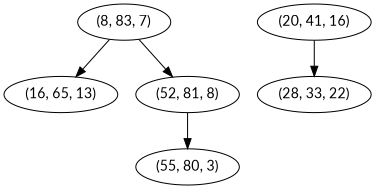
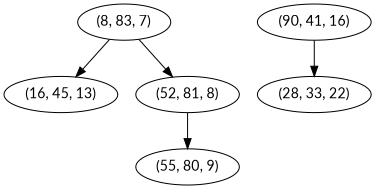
node "(20, 41, 16)": label "(20, 41, 16)" -> "(90, 41, 16)"
node "(16, 65, 13)": label "(16, 65, 13)" -> "(16, 45, 13)"
node "(55, 80, 3)": label "(55, 80, 3)" -> "(55, 80, 9)"
